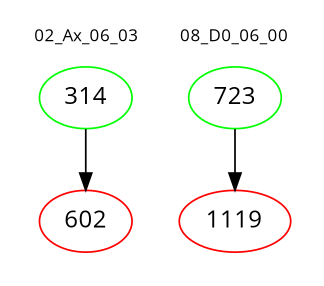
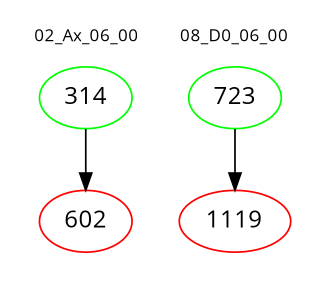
cluster "02_Ax_06_03": label "02_Ax_06_03" -> "02_Ax_06_00"
